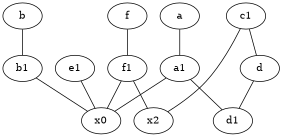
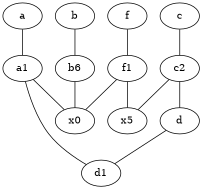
node "c": added
node "c1": label "c1" -> "c2"
node "b1": label "b1" -> "b6"
node "e1": removed
node "x2": label "x2" -> "x5"
